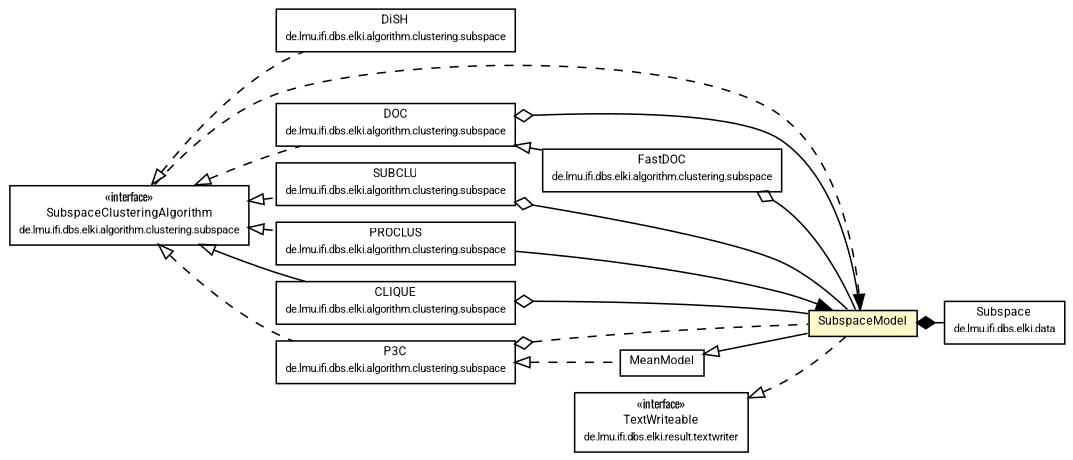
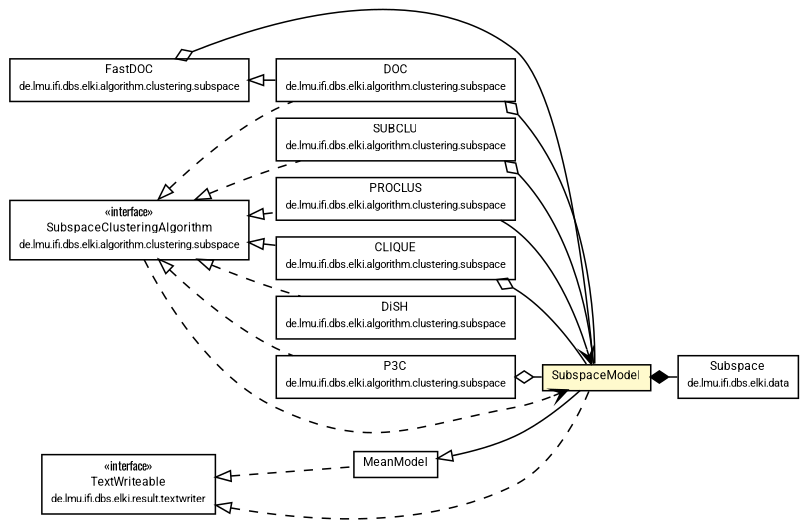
edge "SubspaceClusteringAlgorithm" -> "SubspaceModel": arrowhead normal -> open
edge "FastDOC" -> "DOC": reversed
edge "PROCLUS" -> "SubspaceModel": arrowhead normal -> open
edge "SubspaceModel" -> "P3C": style dashed -> solid
edge "MeanModel" -> "P3C": now "MeanModel" -> "TextWriteable"
